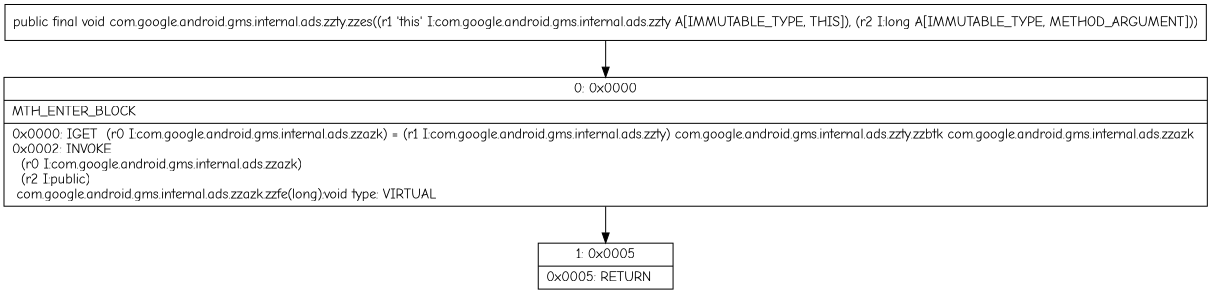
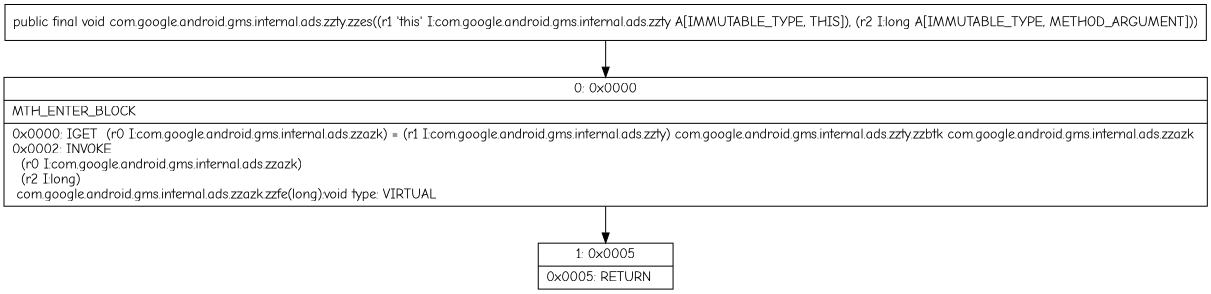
node "0: 0x0000": text "(r2 I:public)" -> "(r2 I:long)"
